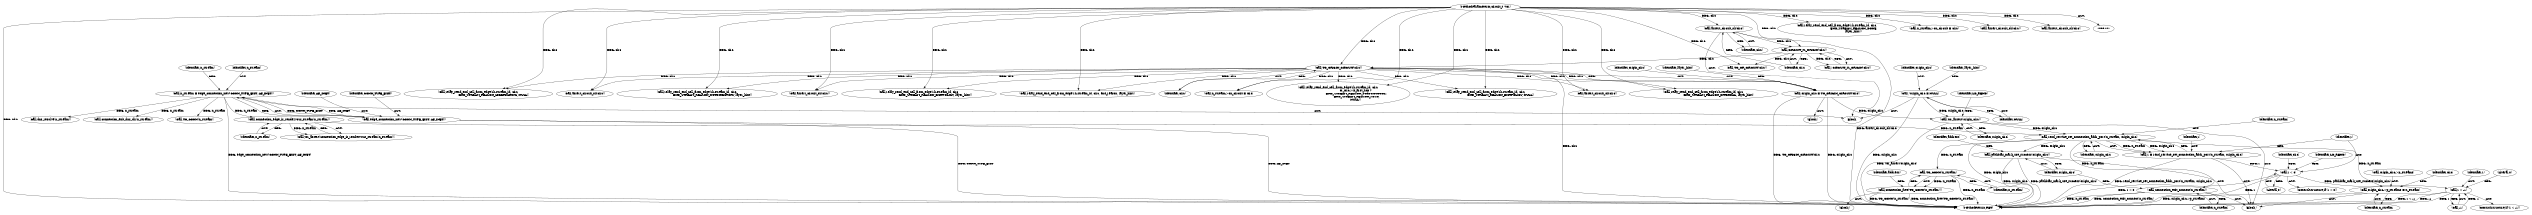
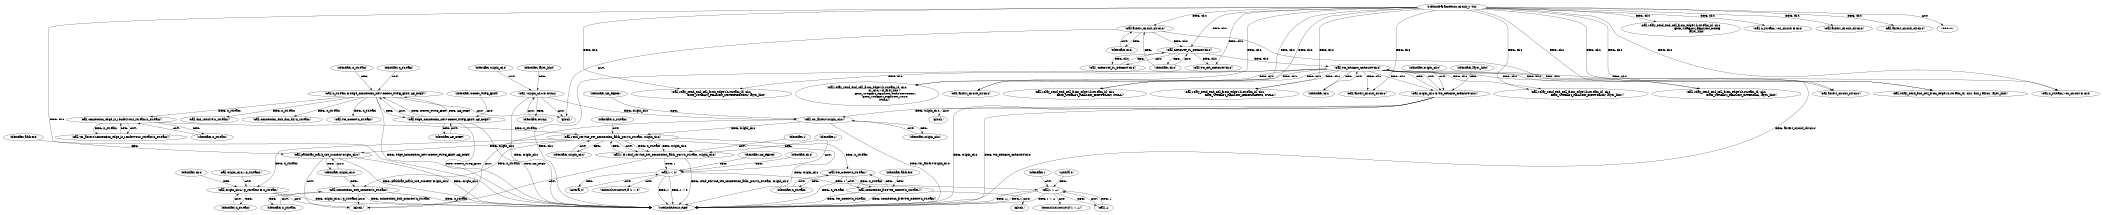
edge "(MethodParameterIn,circuit_t *tor)" -> "(Call,TO_ORIGIN_CIRCUIT(circ))": removed, label "DDG: circ"
edge "(Call,edge_connection_new(CONN_TYPE_EXIT, AF_INET))" -> "(Identifier,AF_INET)": added, label "CFG:"
edge "(Call,r < 0)" -> "(Call,r < -1)": label "DDG: pathbias_mark_use_success(origin_circ)" -> "DDG: r"
